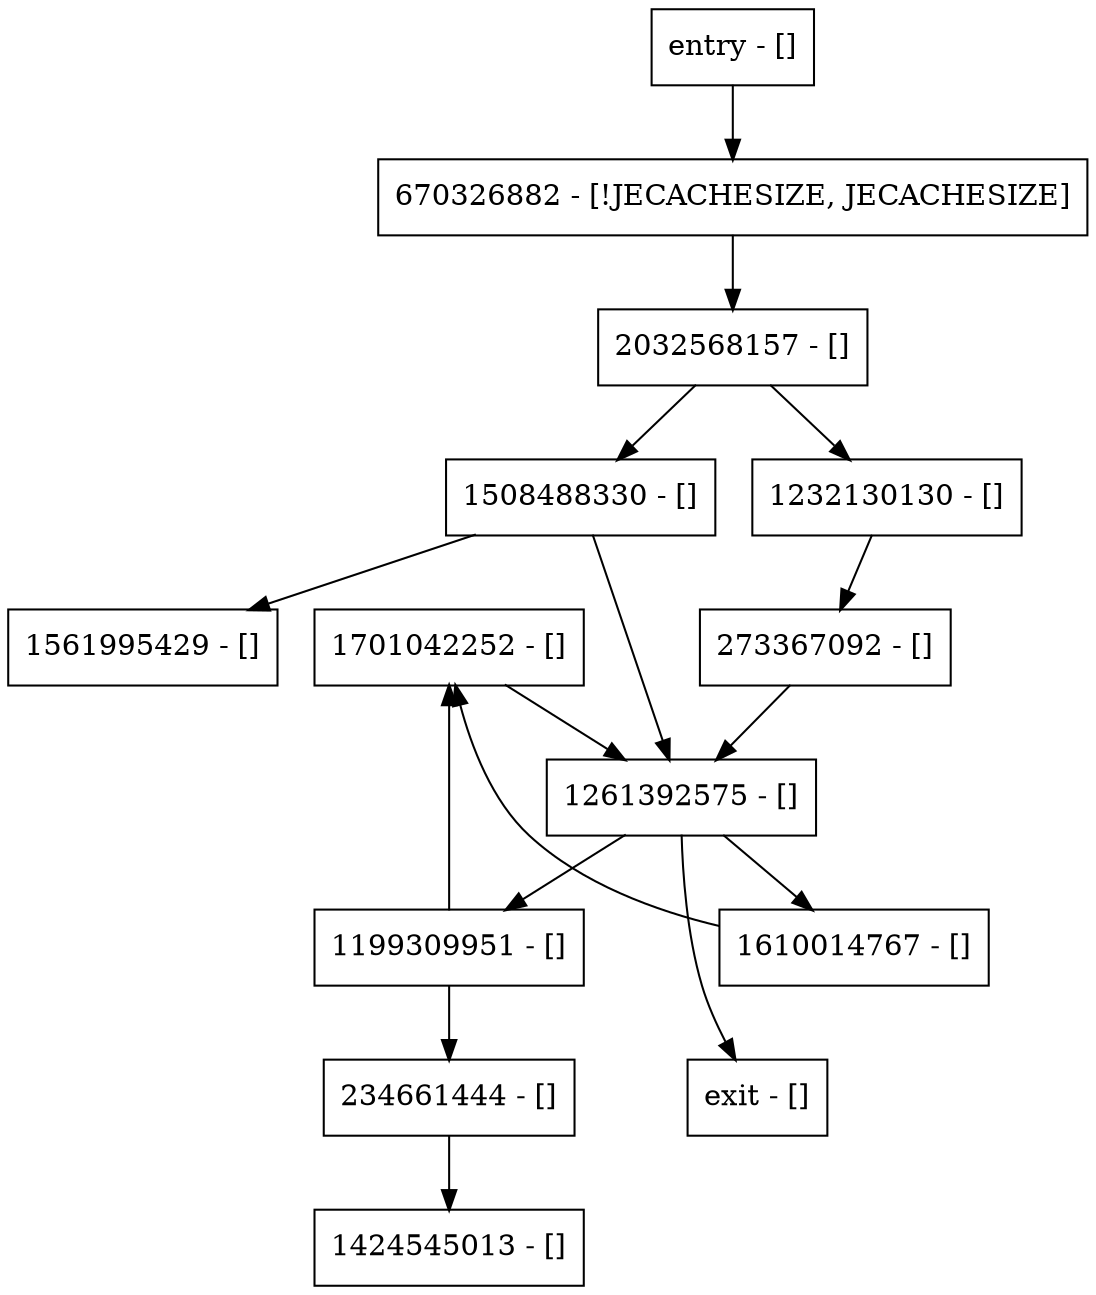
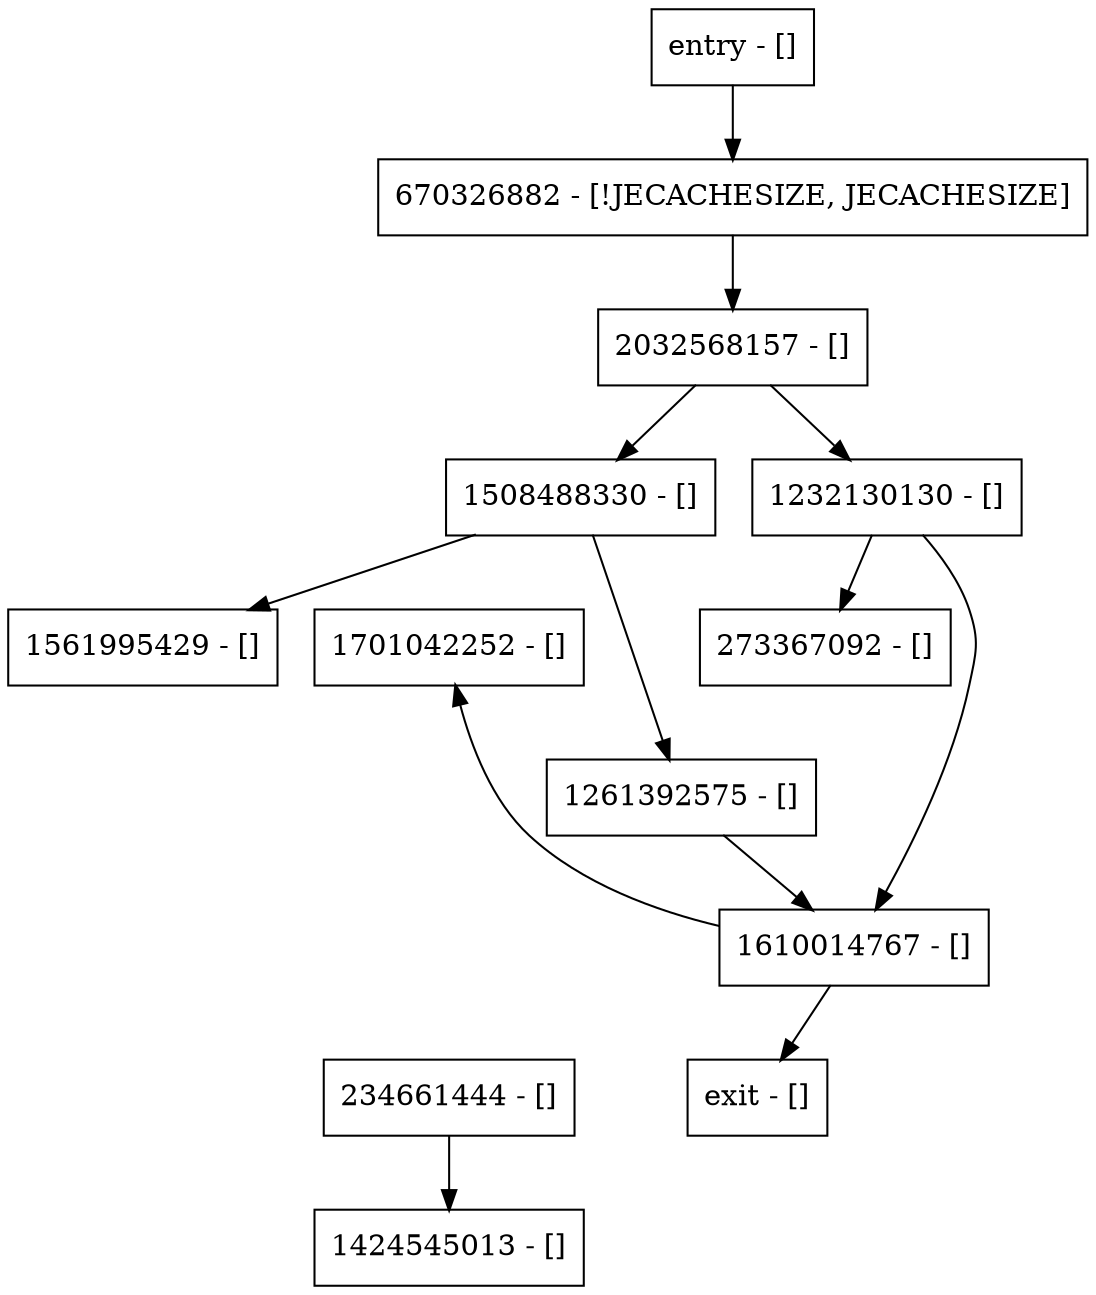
edge "1232130130 - []" -> "1610014767 - []": added
edge "273367092 - []" -> "1261392575 - []": removed
edge "1701042252 - []" -> "1261392575 - []": removed
edge "1261392575 - []" -> "exit - []": now "1610014767 - []" -> "exit - []"
node "1199309951 - []": removed
